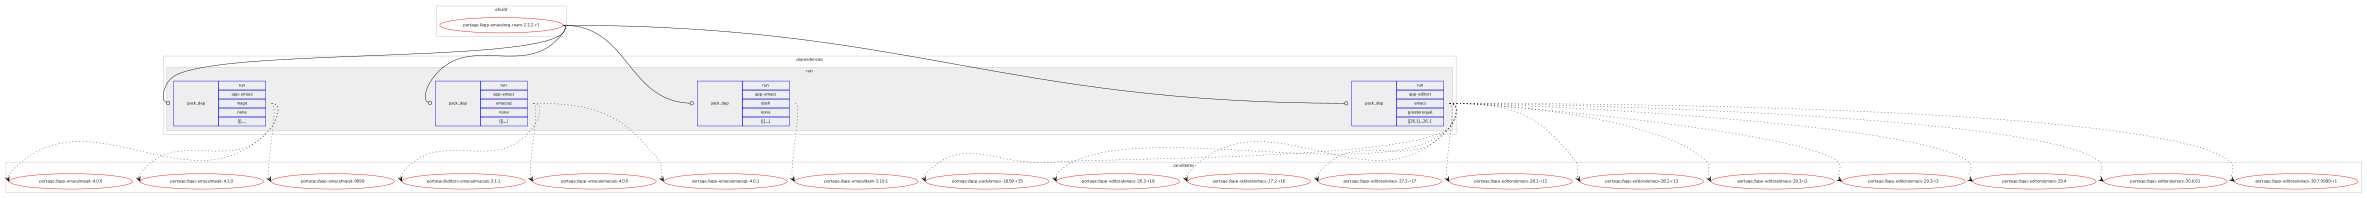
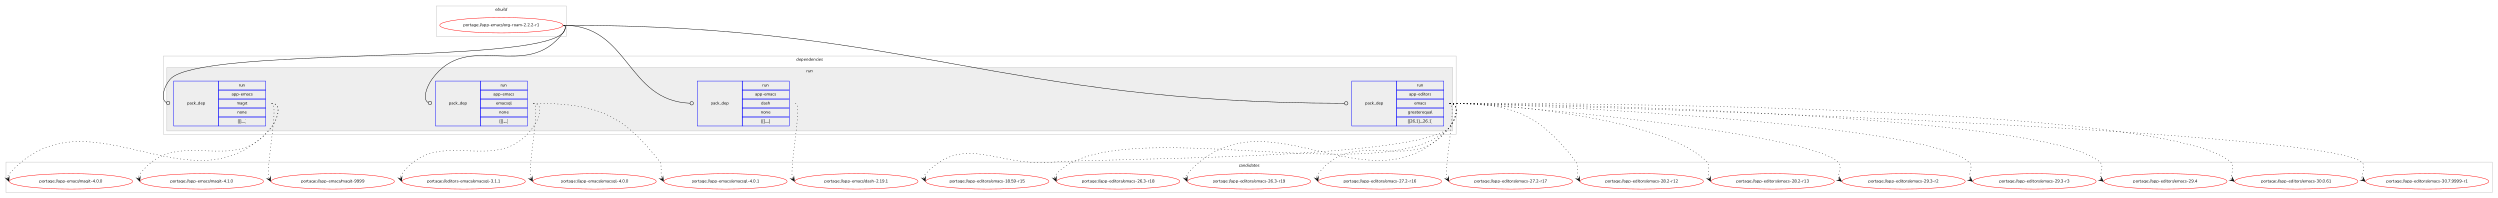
node "portage://app-pack/emacs-18.59-r15": label "portage://app-pack/emacs-18.59-r15" -> "portage://app-editors/emacs-18.59-r15"
node "portage://app-editors/emacs-26.3-r18": added
